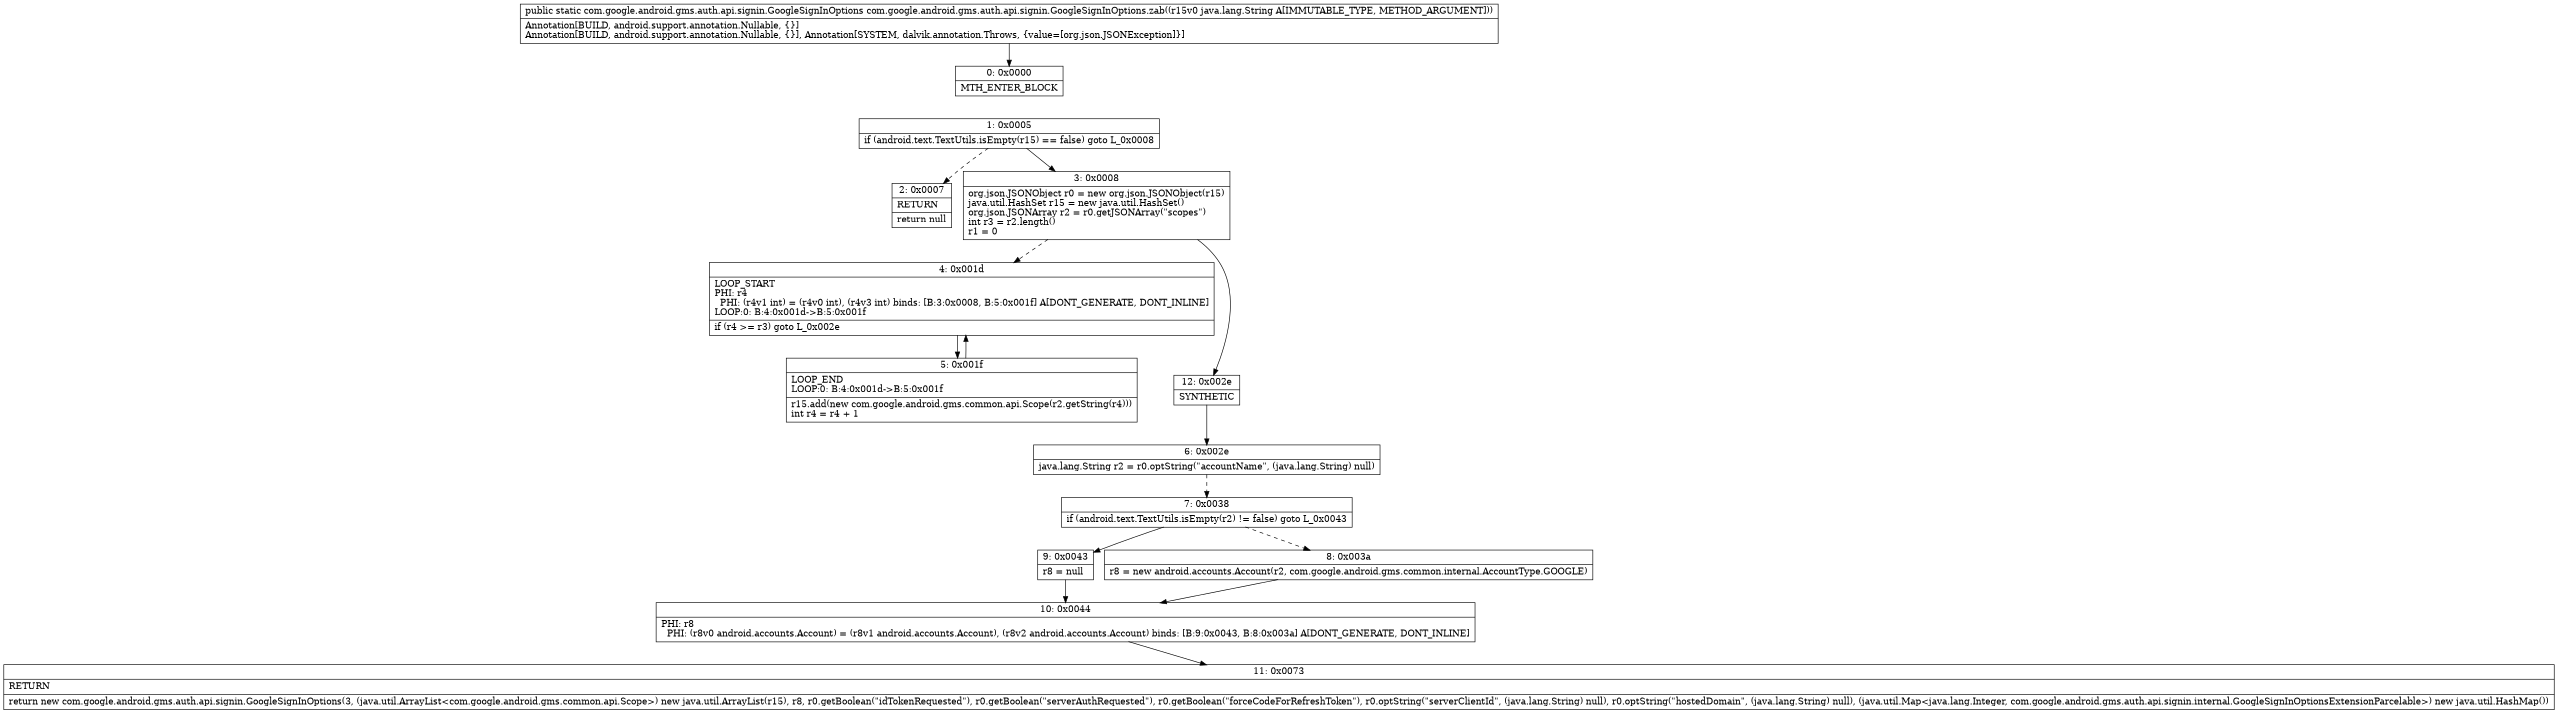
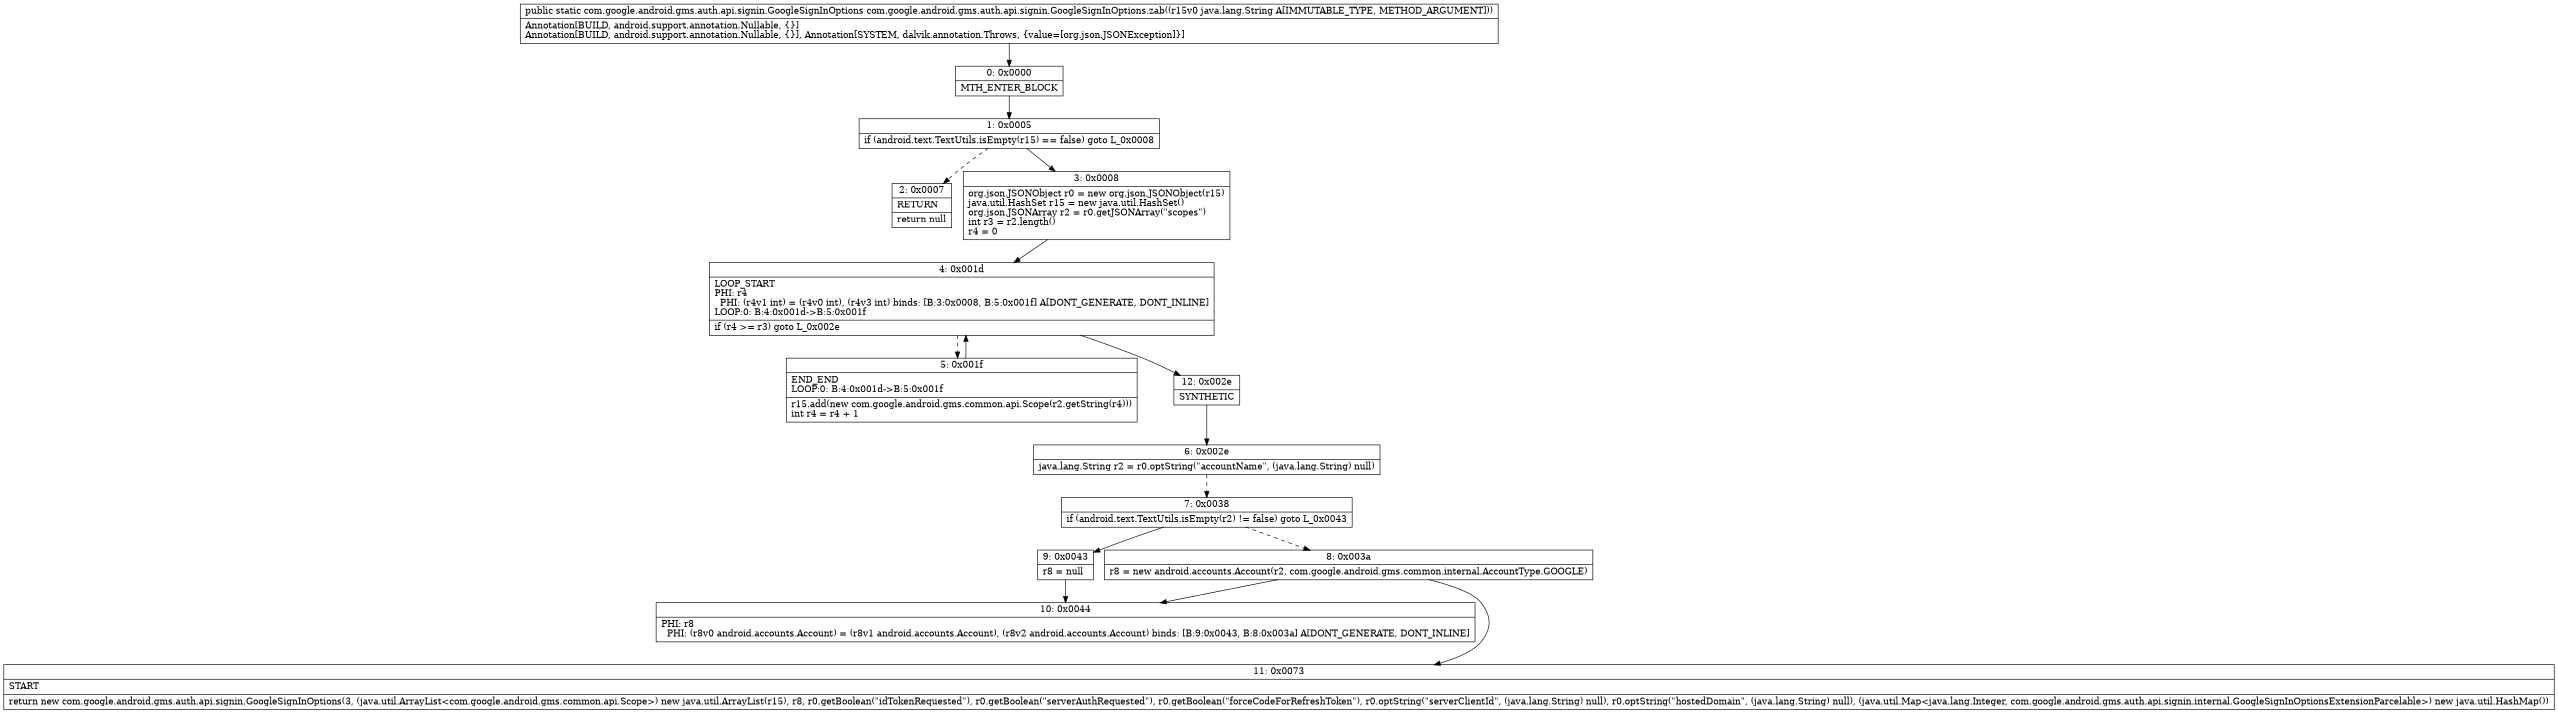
edge "0: 0x0000" -> "1: 0x0005": added
node "3: 0x0008": text "r1 = 0" -> "r4 = 0"
edge "3: 0x0008" -> "4: 0x001d": style dashed -> solid
edge "3: 0x0008" -> "12: 0x002e": now "4: 0x001d" -> "12: 0x002e"
edge "4: 0x001d" -> "5: 0x001f": style solid -> dashed
node "5: 0x001f": text "LOOP_END" -> "END_END"
edge "10: 0x0044" -> "11: 0x0073": now "8: 0x003a" -> "11: 0x0073"
node "11: 0x0073": text "RETURN" -> "START"
